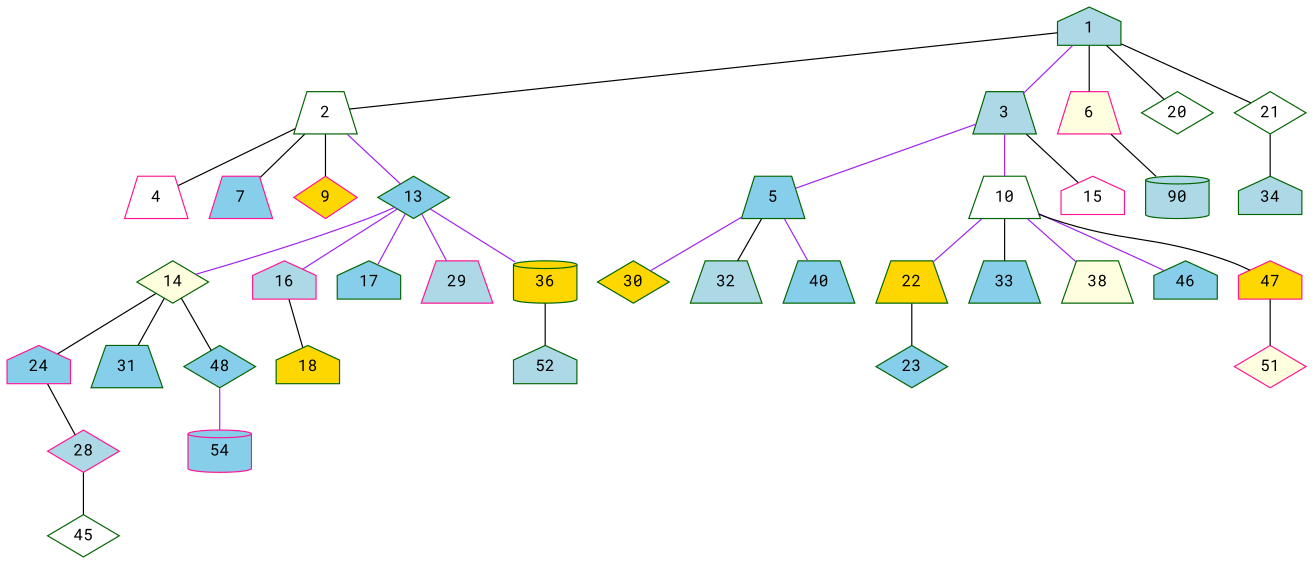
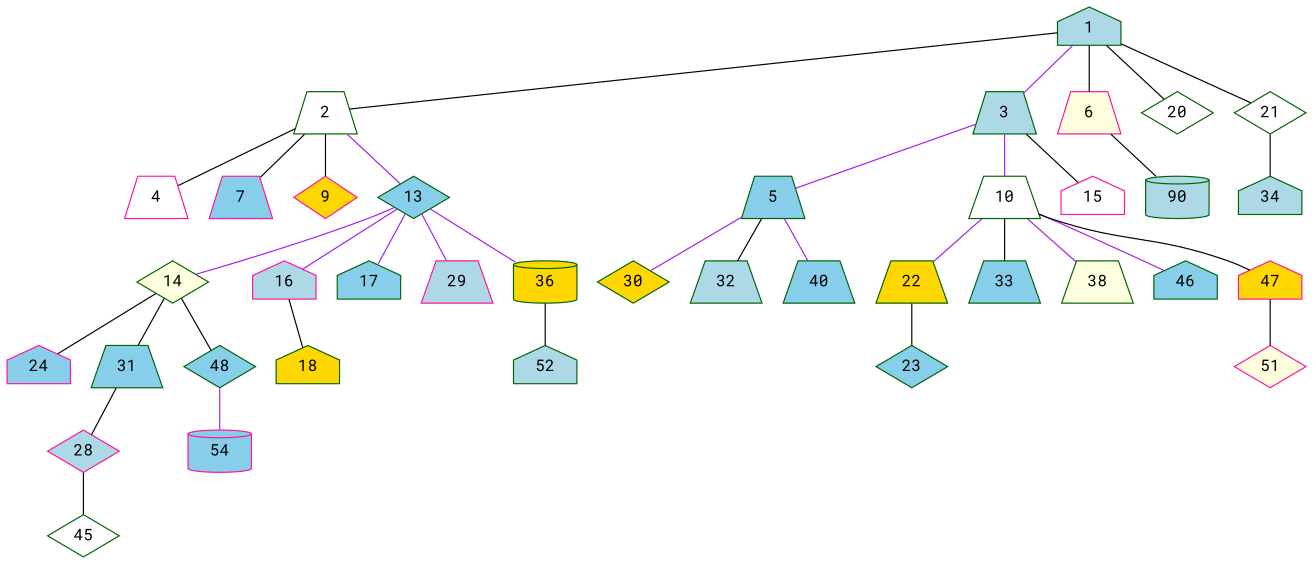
edge "24" -- "28": now "31" -- "28"
